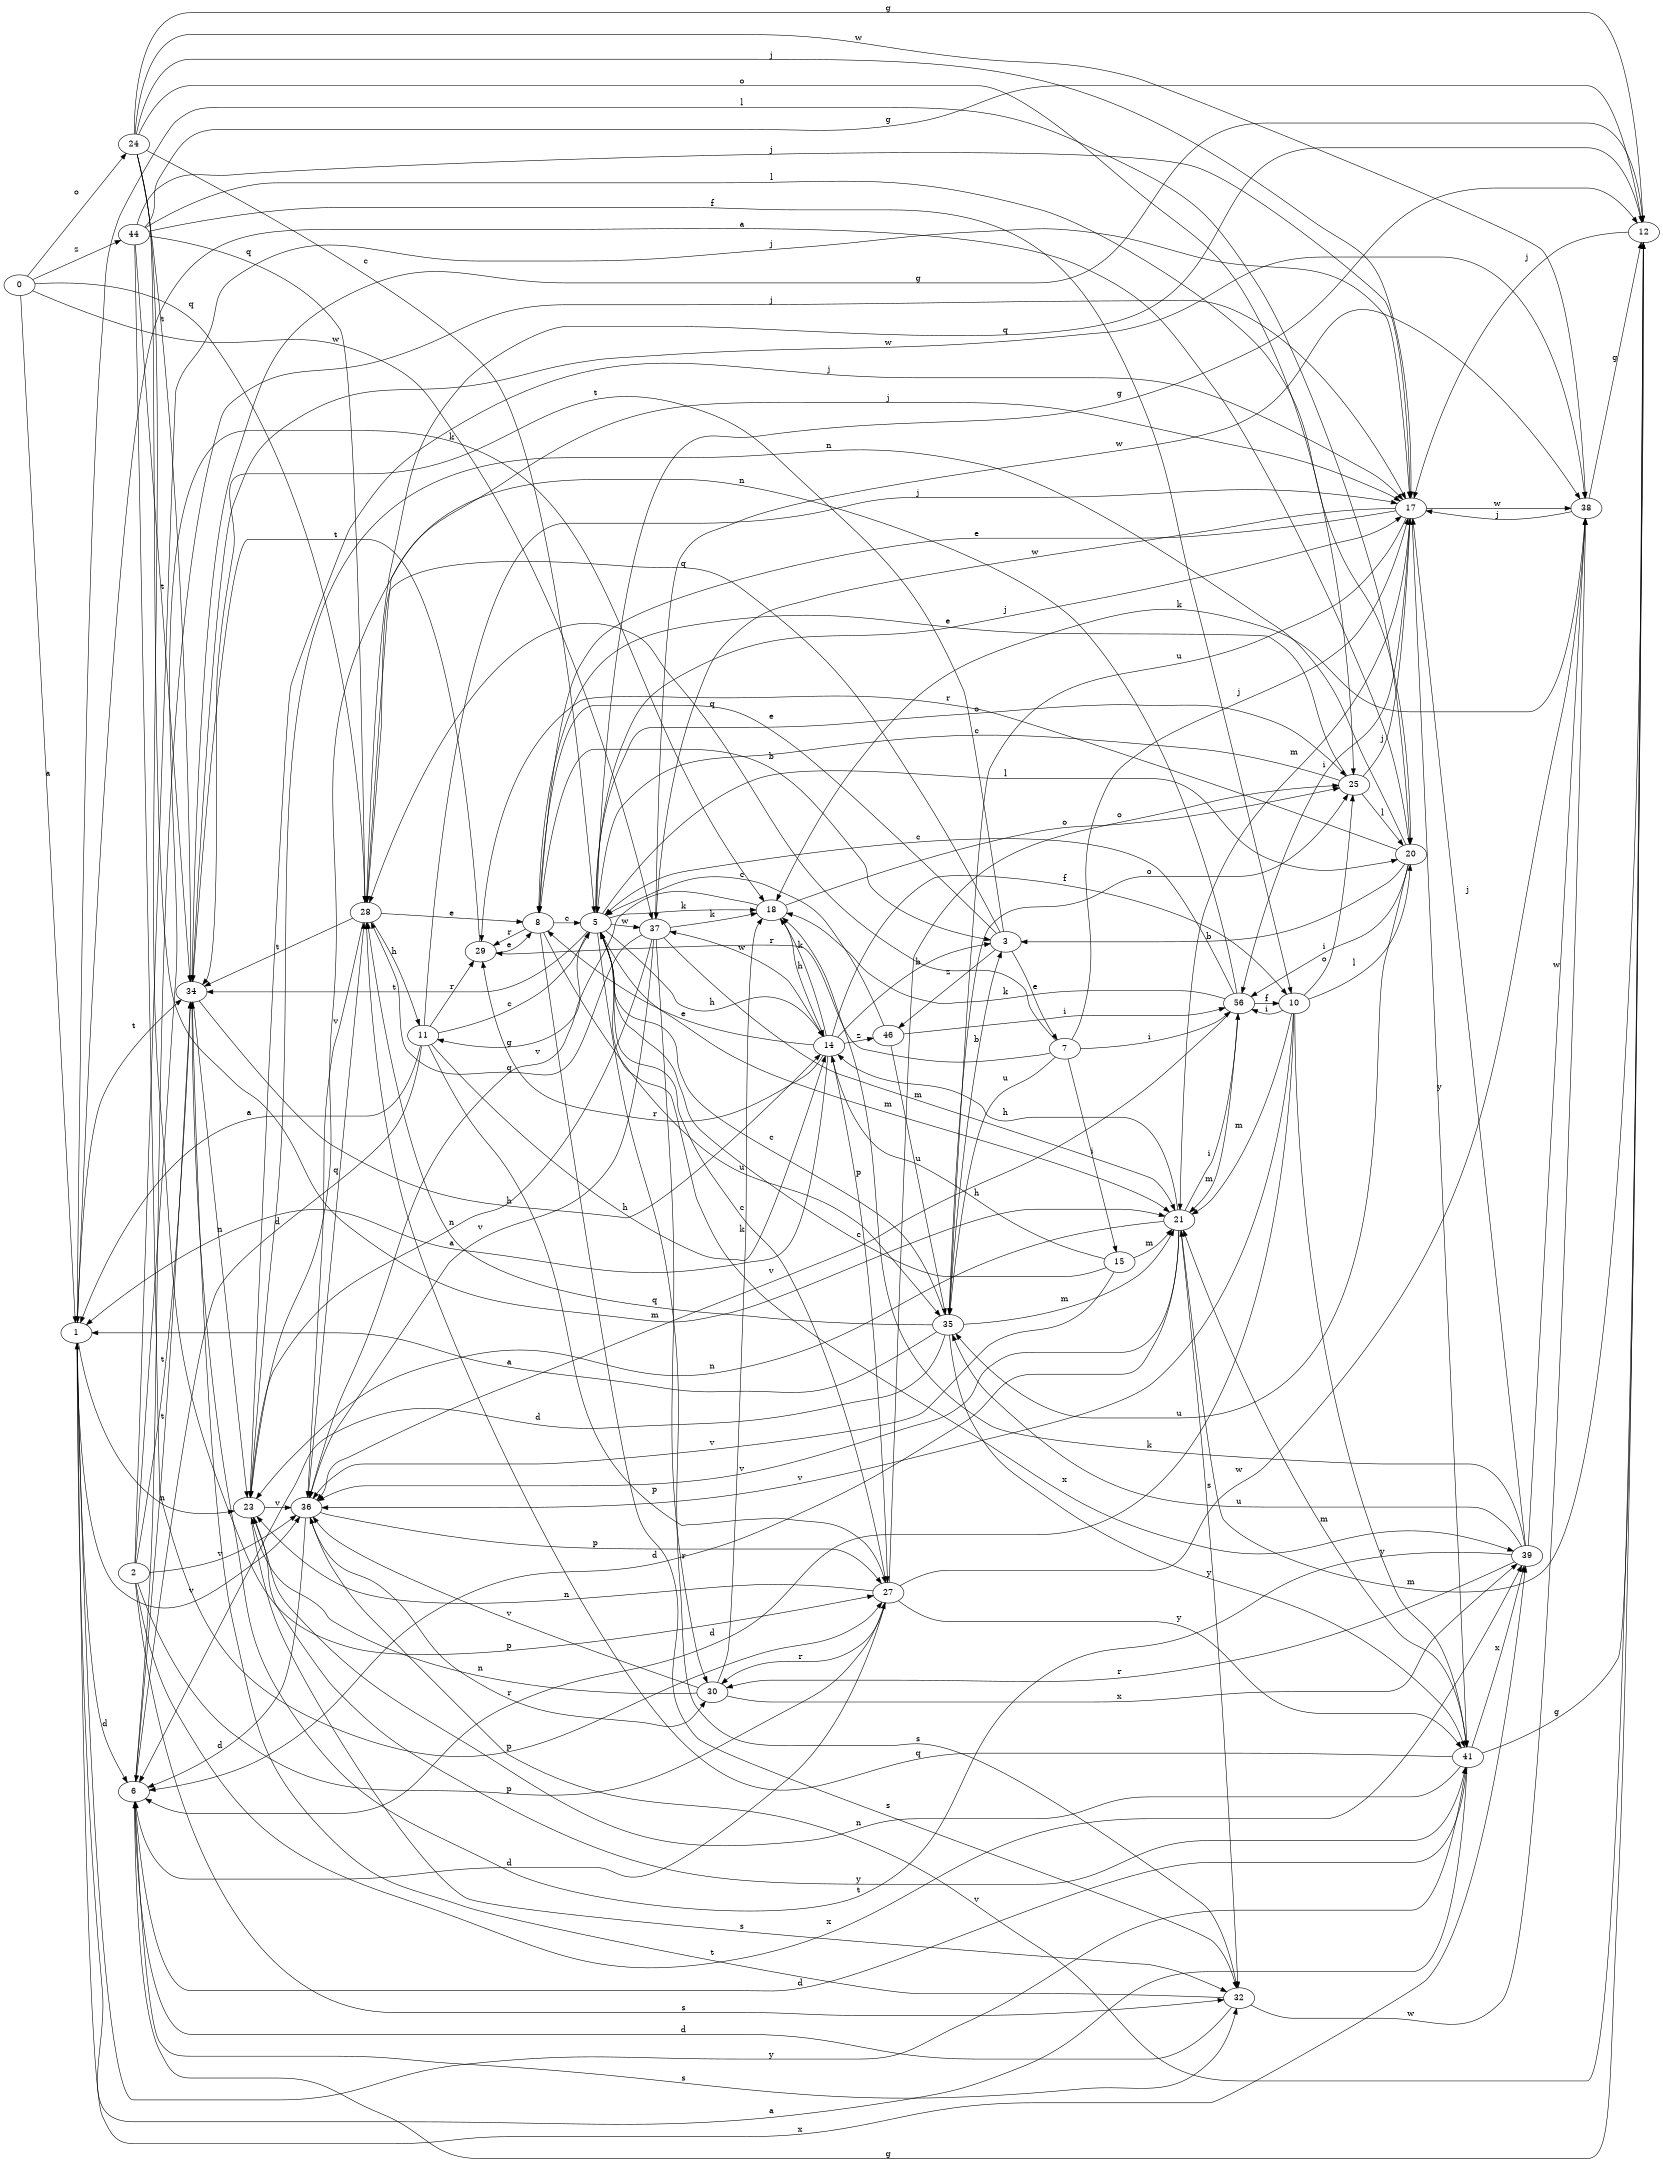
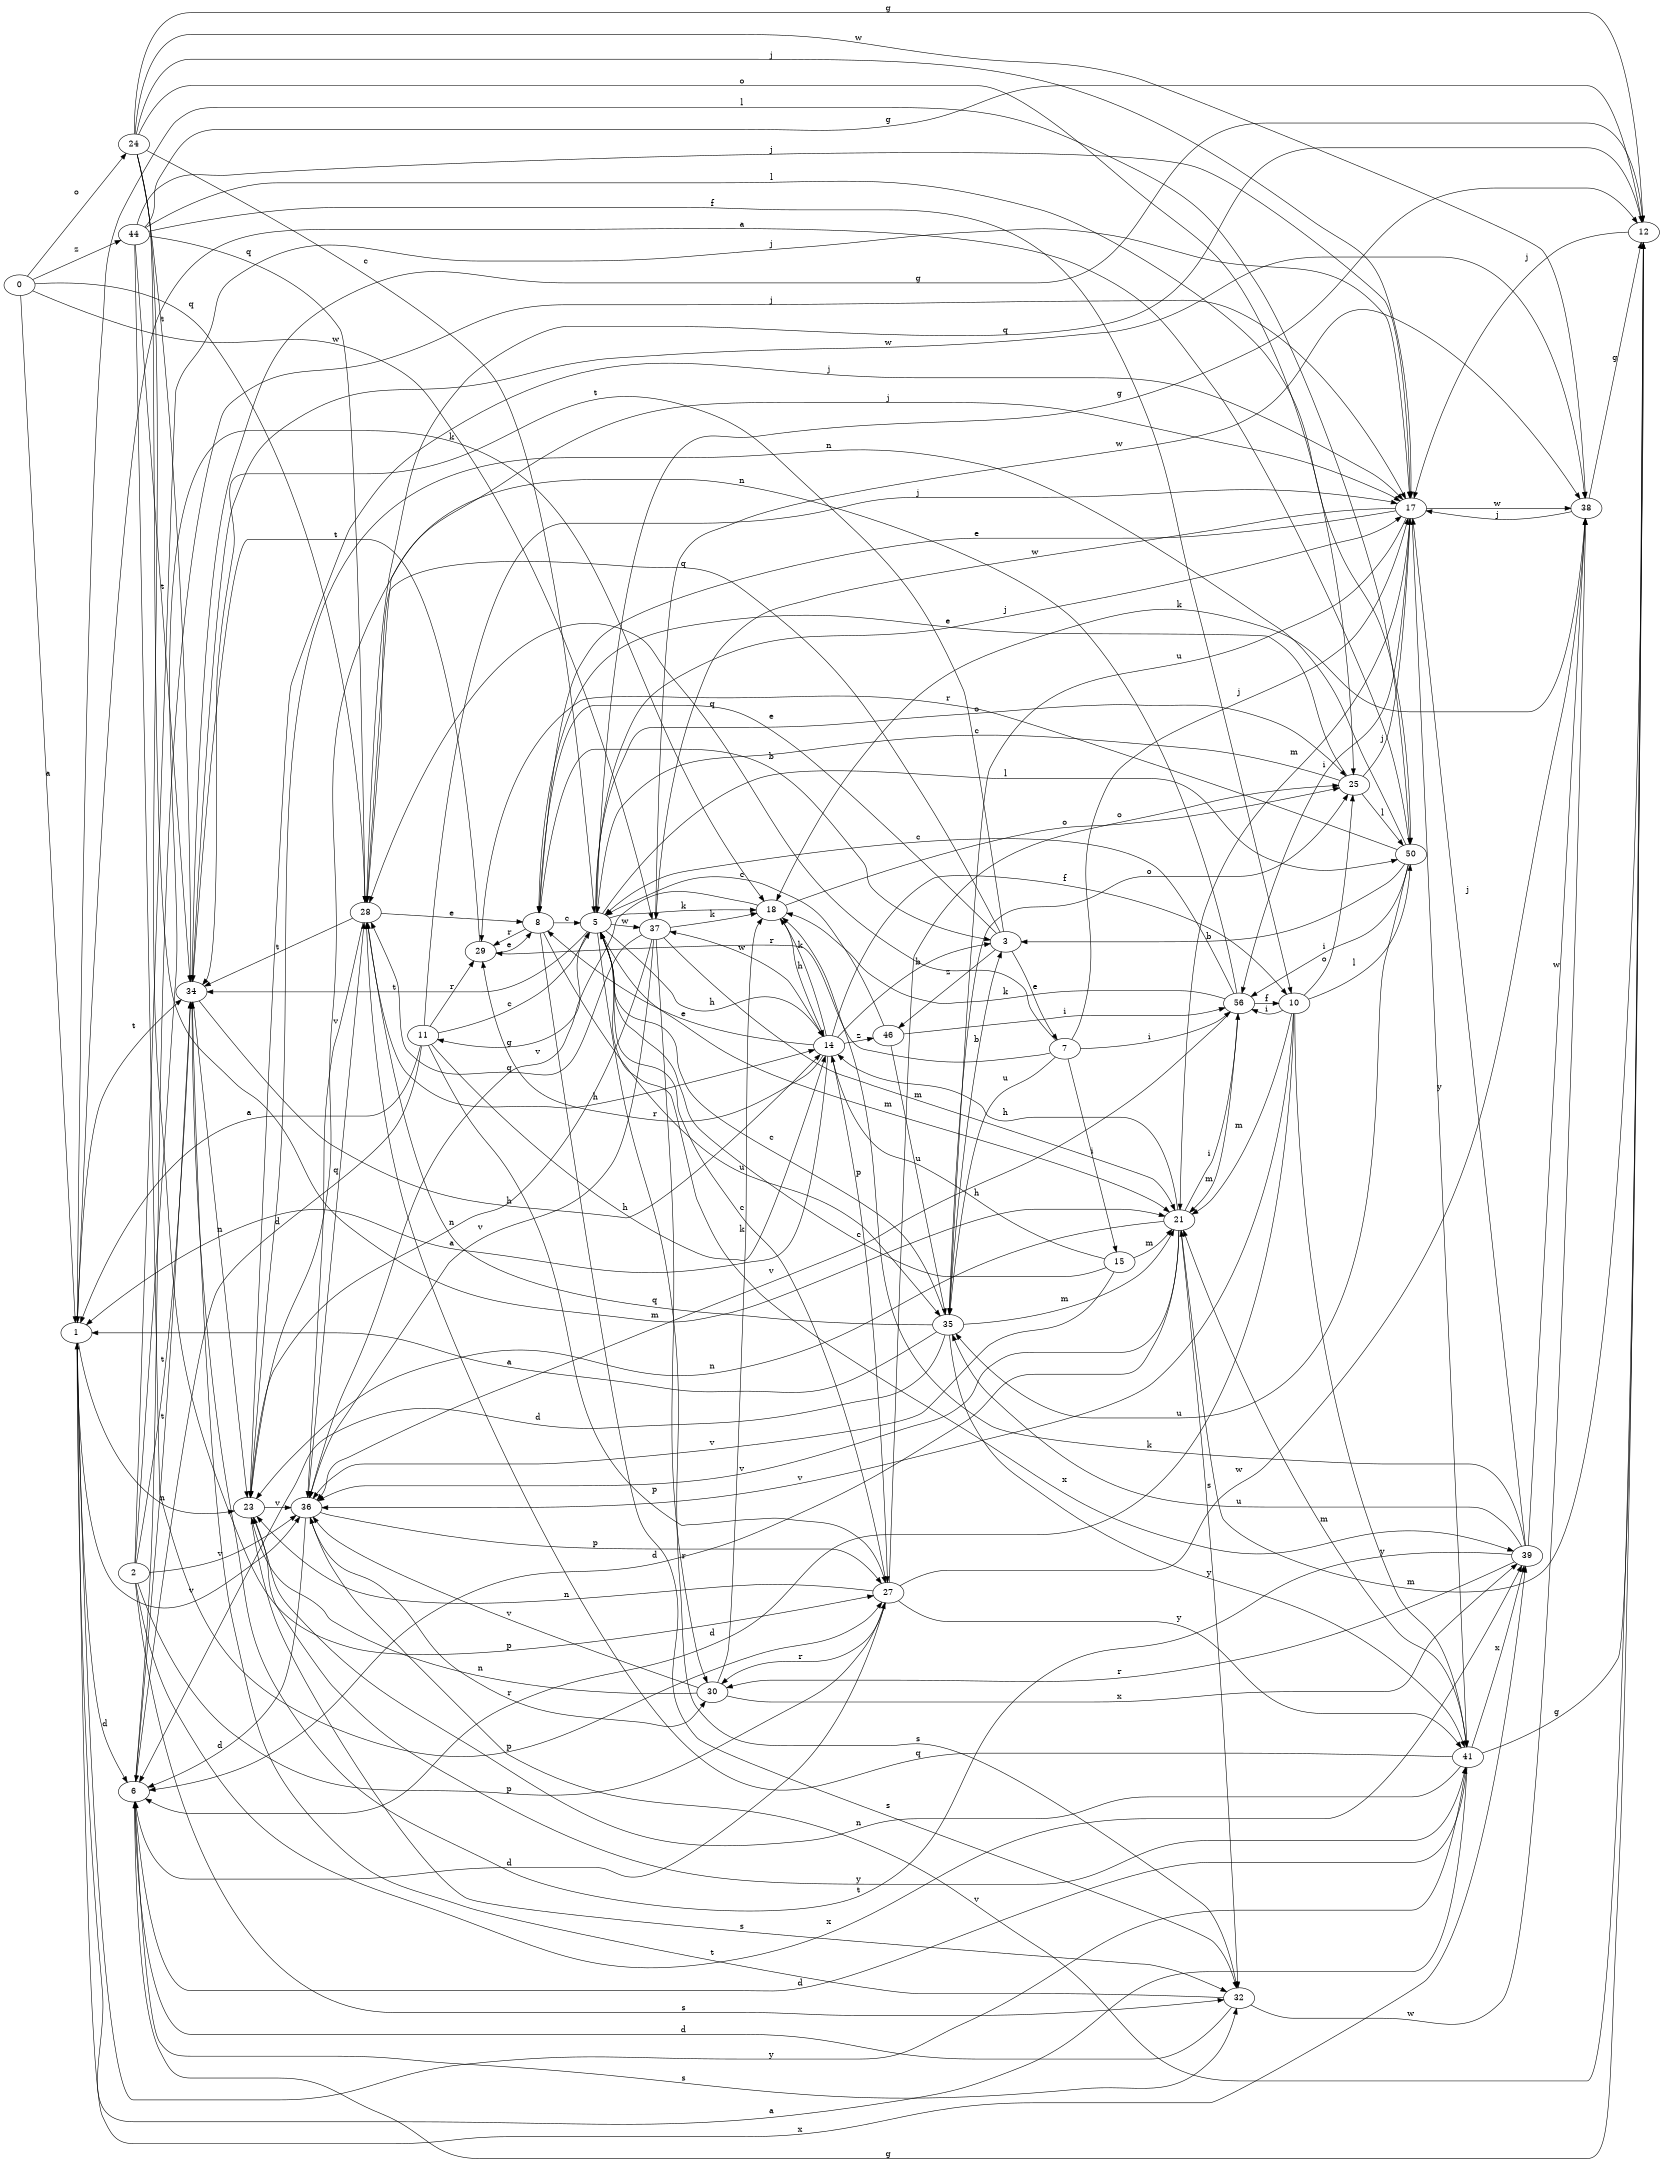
node "20": label "20" -> "50"
edge "28" -> "11": now "28" -> "14"
